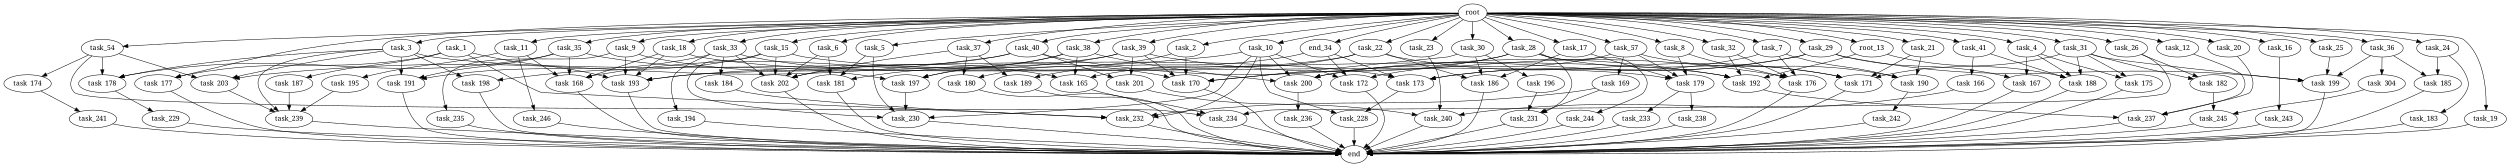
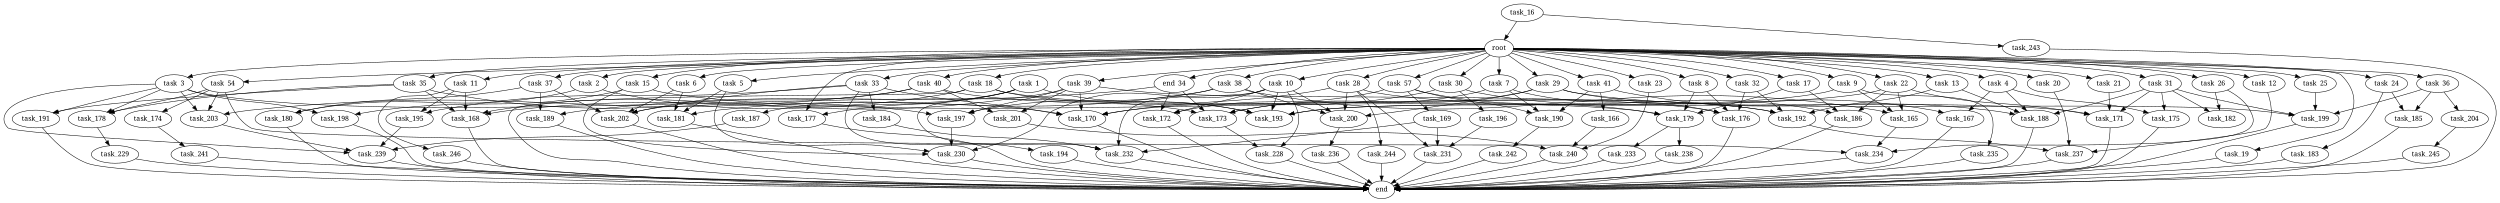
edge "root" -> "task_16": reversed
node "root_13": label "root_13" -> "task_13"
edge "task_15" -> "task_202": removed
edge "task_21" -> "task_190": now "task_41" -> "task_190"
edge "task_33" -> "task_191": now "task_33" -> "task_195"
node "task_304": label "task_304" -> "task_204"
edge "task_182" -> "task_245": removed
edge "task_193" -> "end": now "task_18" -> "end"
